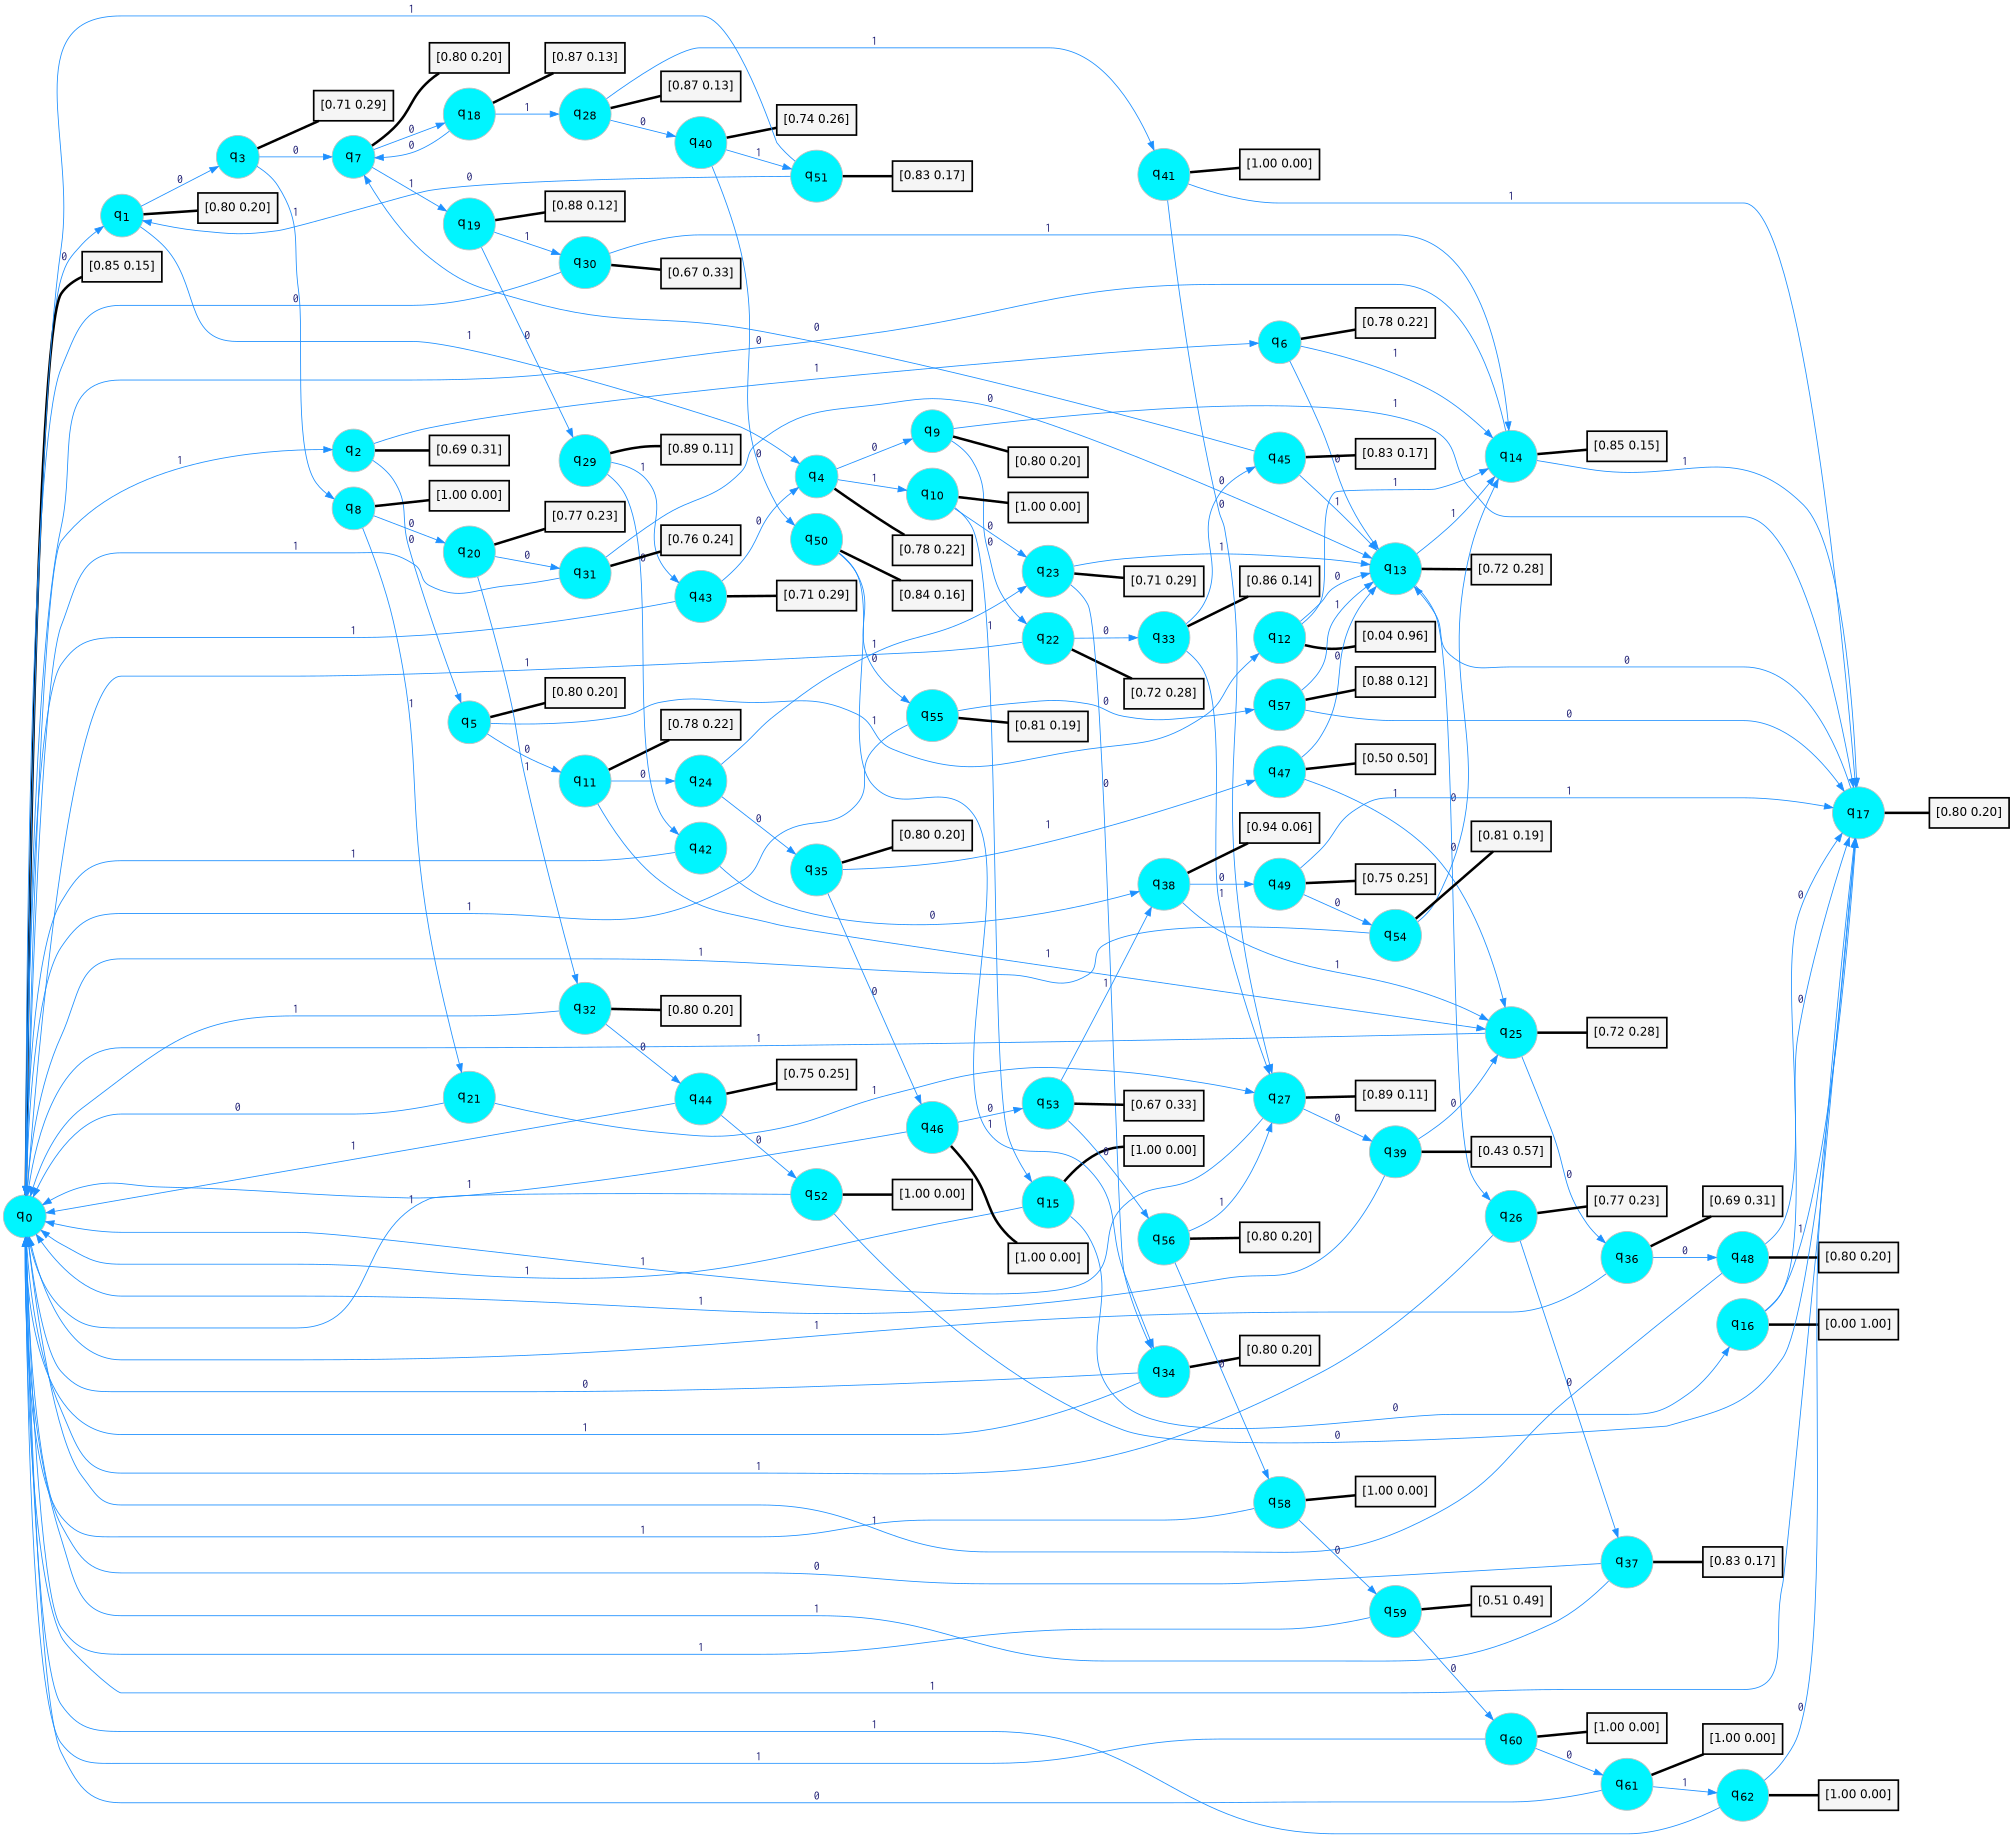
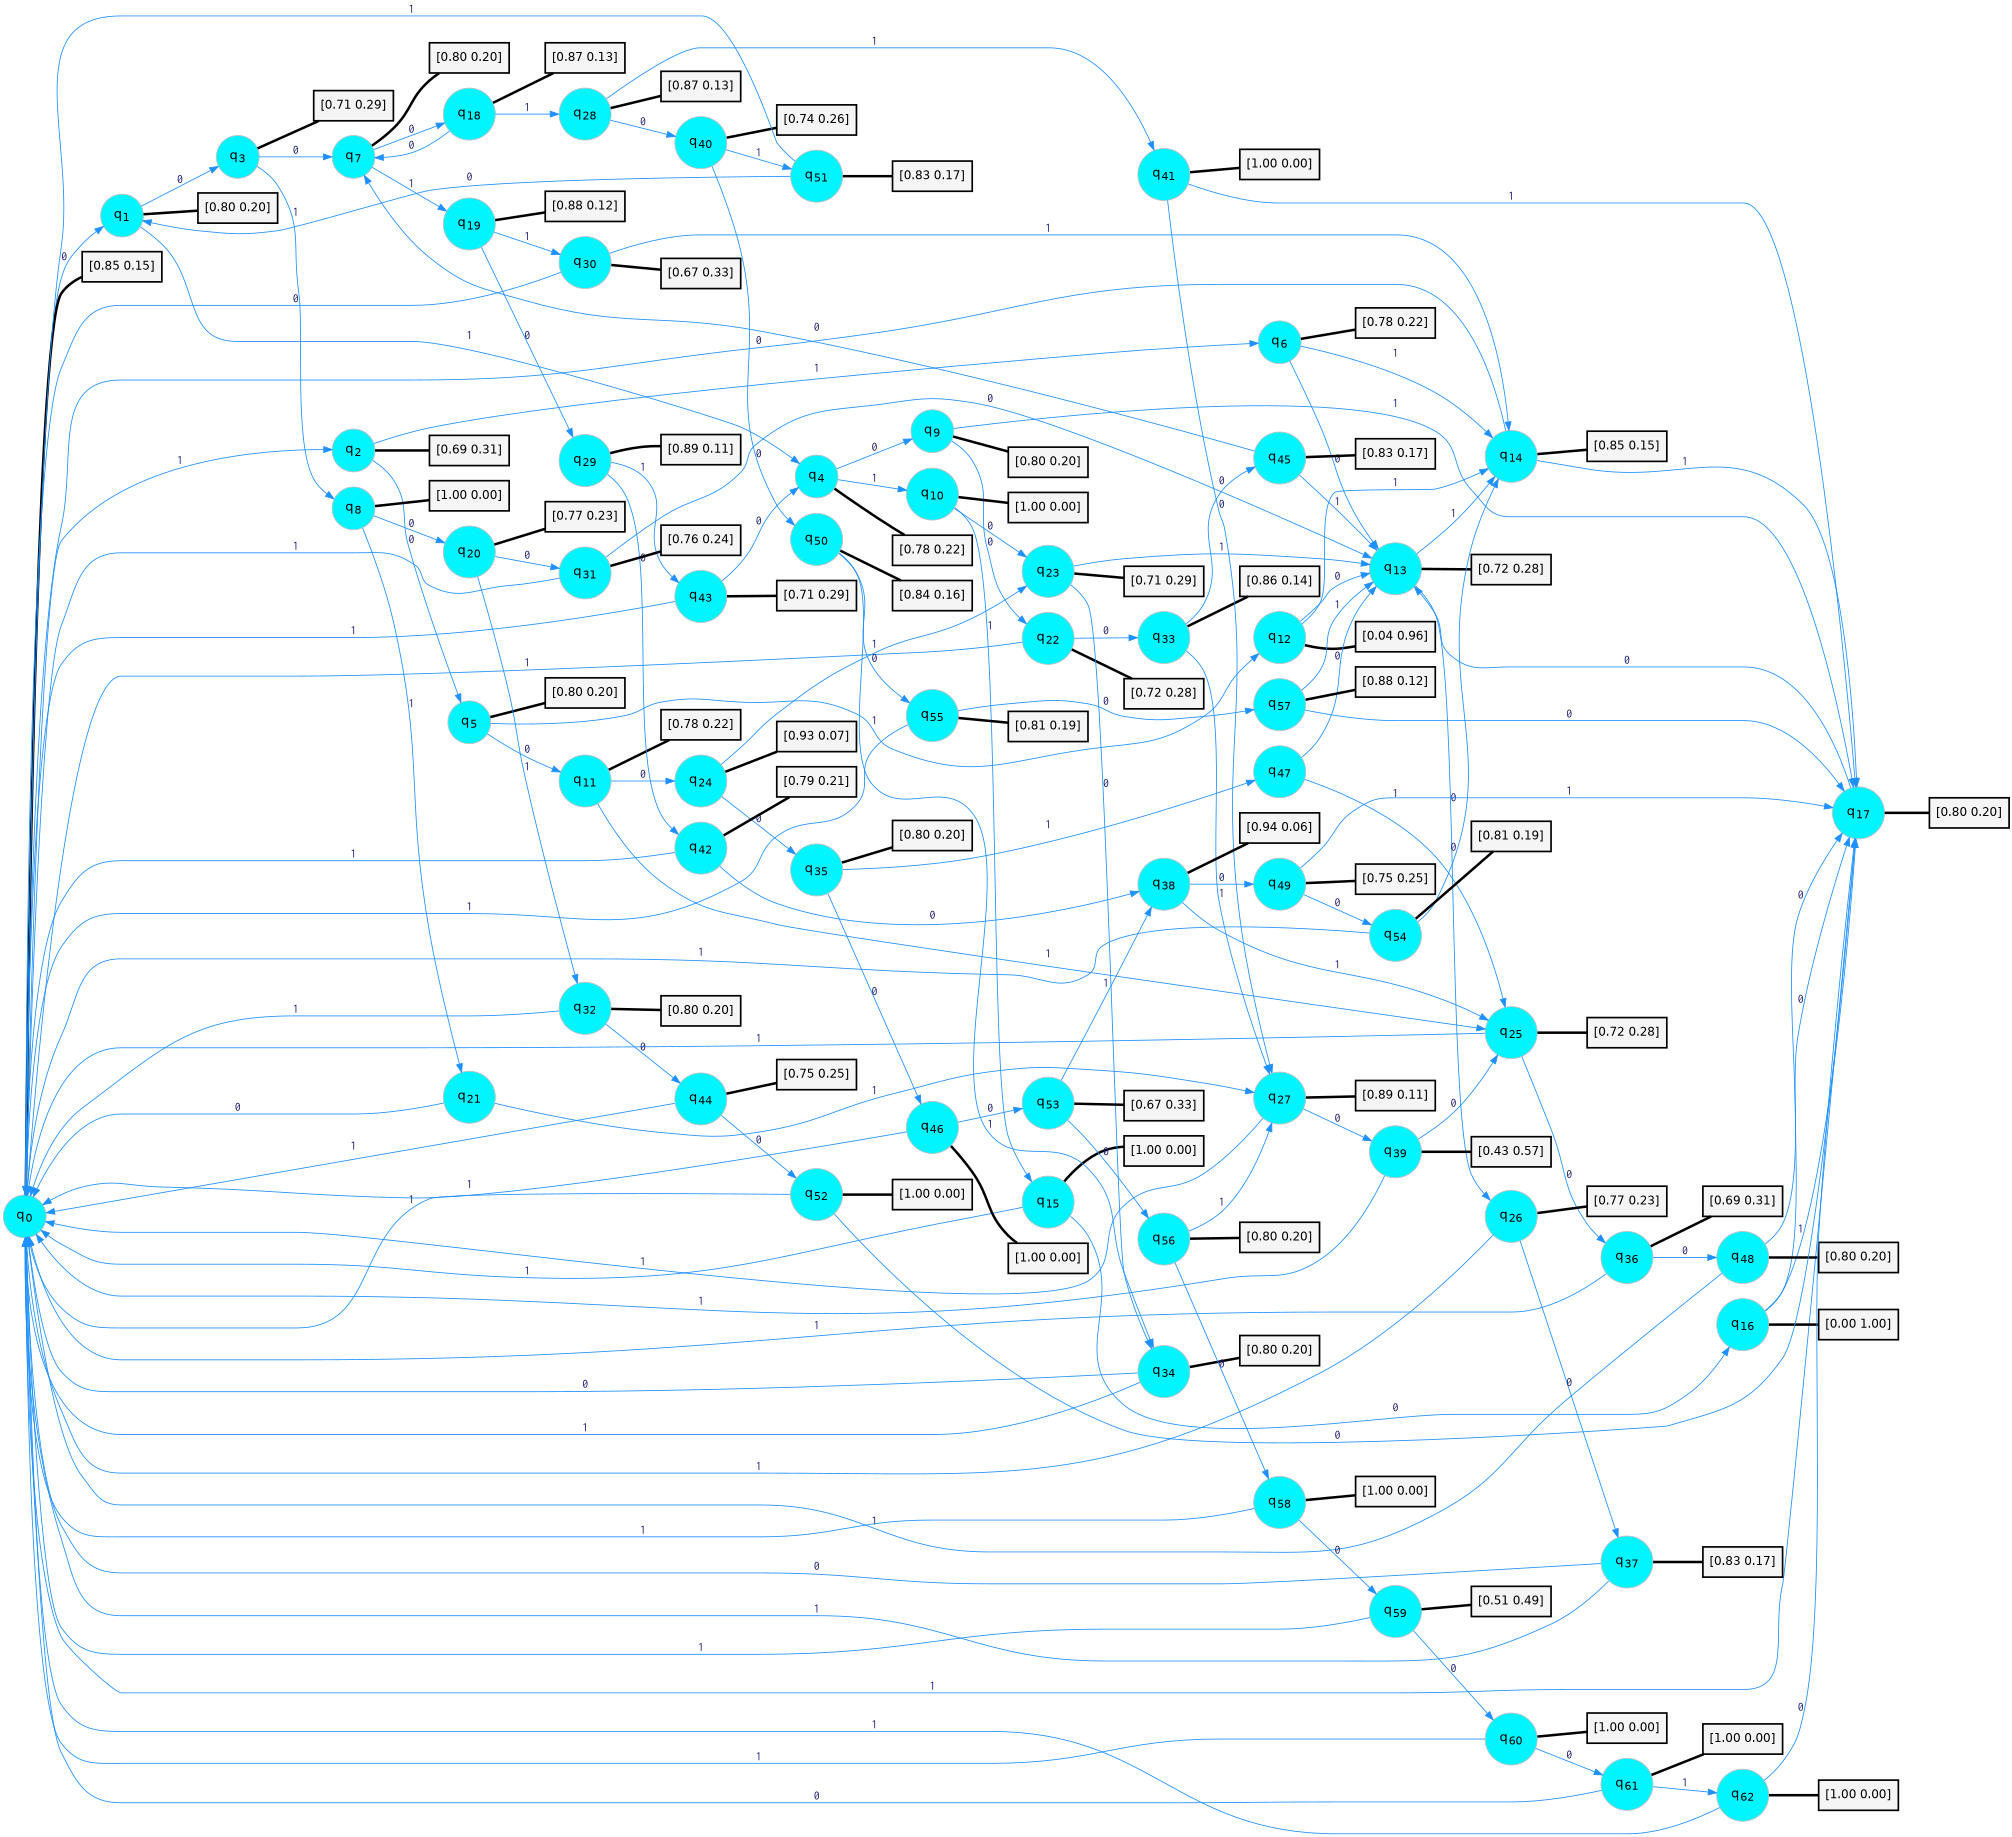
node "[0.93 0.07]": added
node "[0.50 0.50]": removed
node "[0.79 0.21]": added
